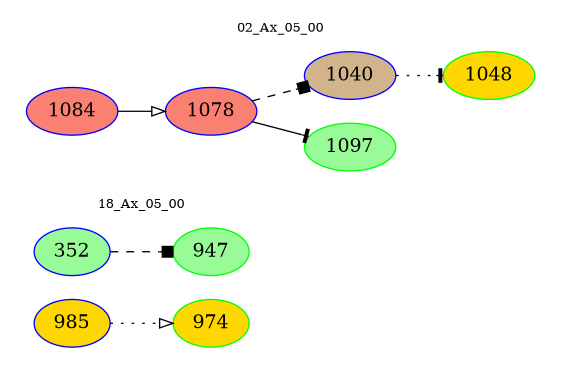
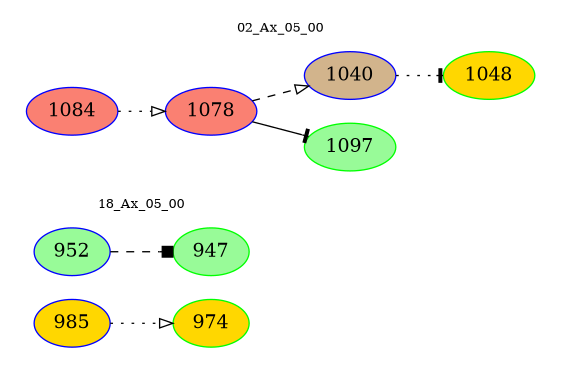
edge "1078" -> "1040": arrowhead box -> onormal
edge "1084" -> "1078": style solid -> dotted
node "352": label "352" -> "952"
